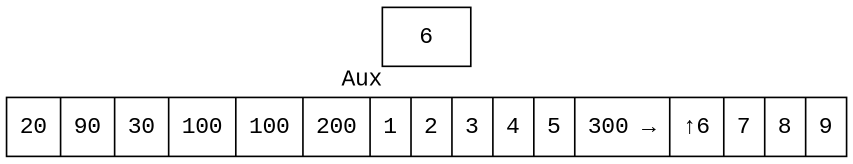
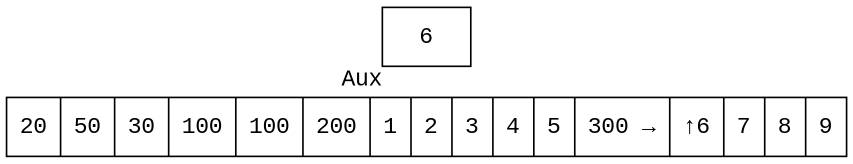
node "20": text "90" -> "50"
